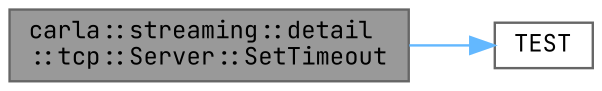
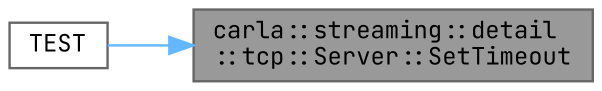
edge "carla::streaming::detail ::tcp::Server::SetTimeout" -> "TEST": reversed
